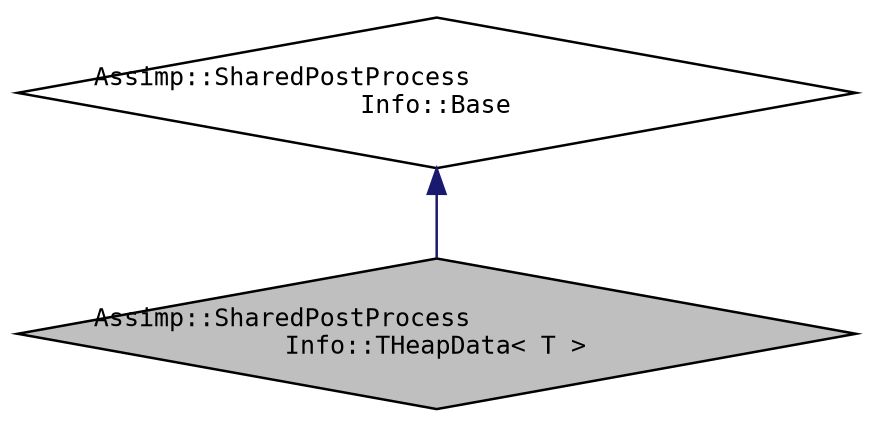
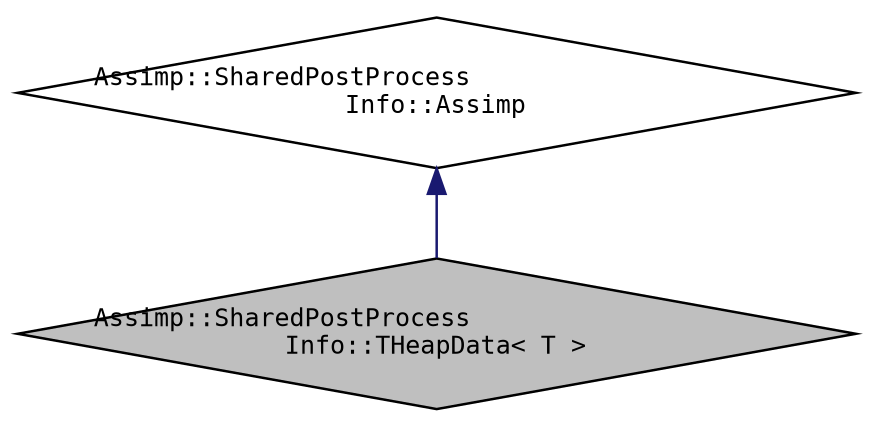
node "Assimp::SharedPostProcess Info::Base": label "Assimp::SharedPostProcess Info::Base" -> "Assimp::SharedPostProcess Info::Assimp"
